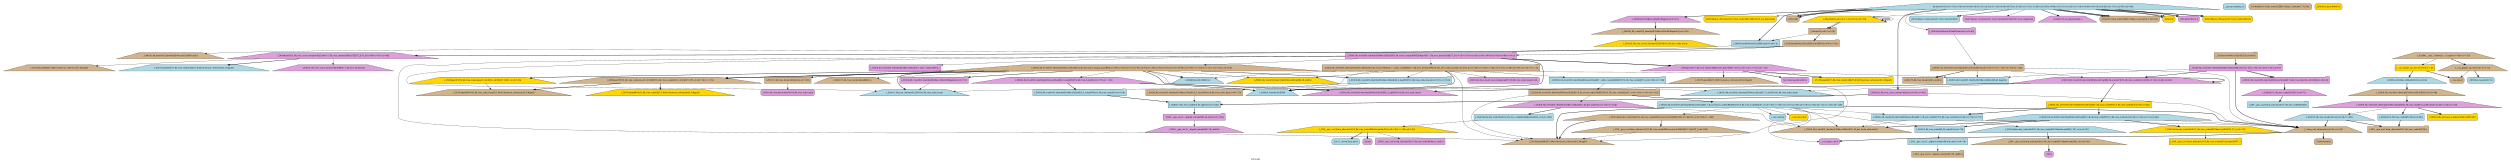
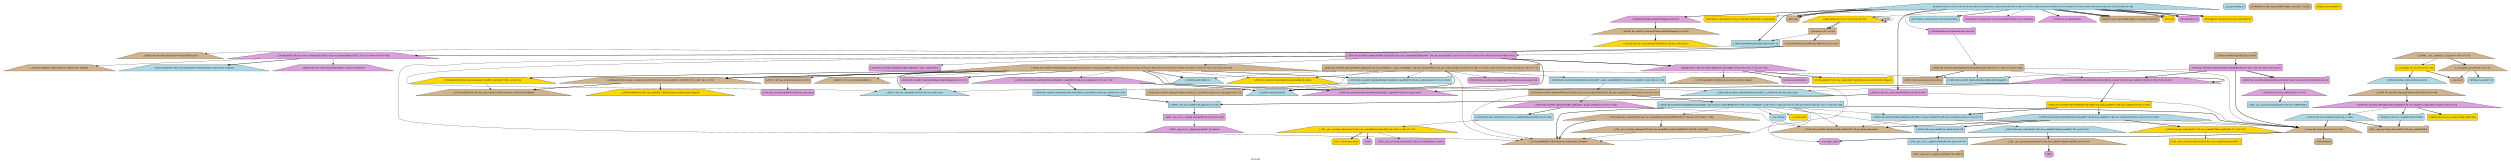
node "_ZSt17__throw_bad_allocv": fillcolor lightblue -> gold
